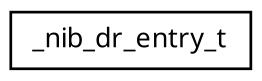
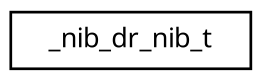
node "_nib_dr_entry_t": label "_nib_dr_entry_t" -> "_nib_dr_nib_t"
